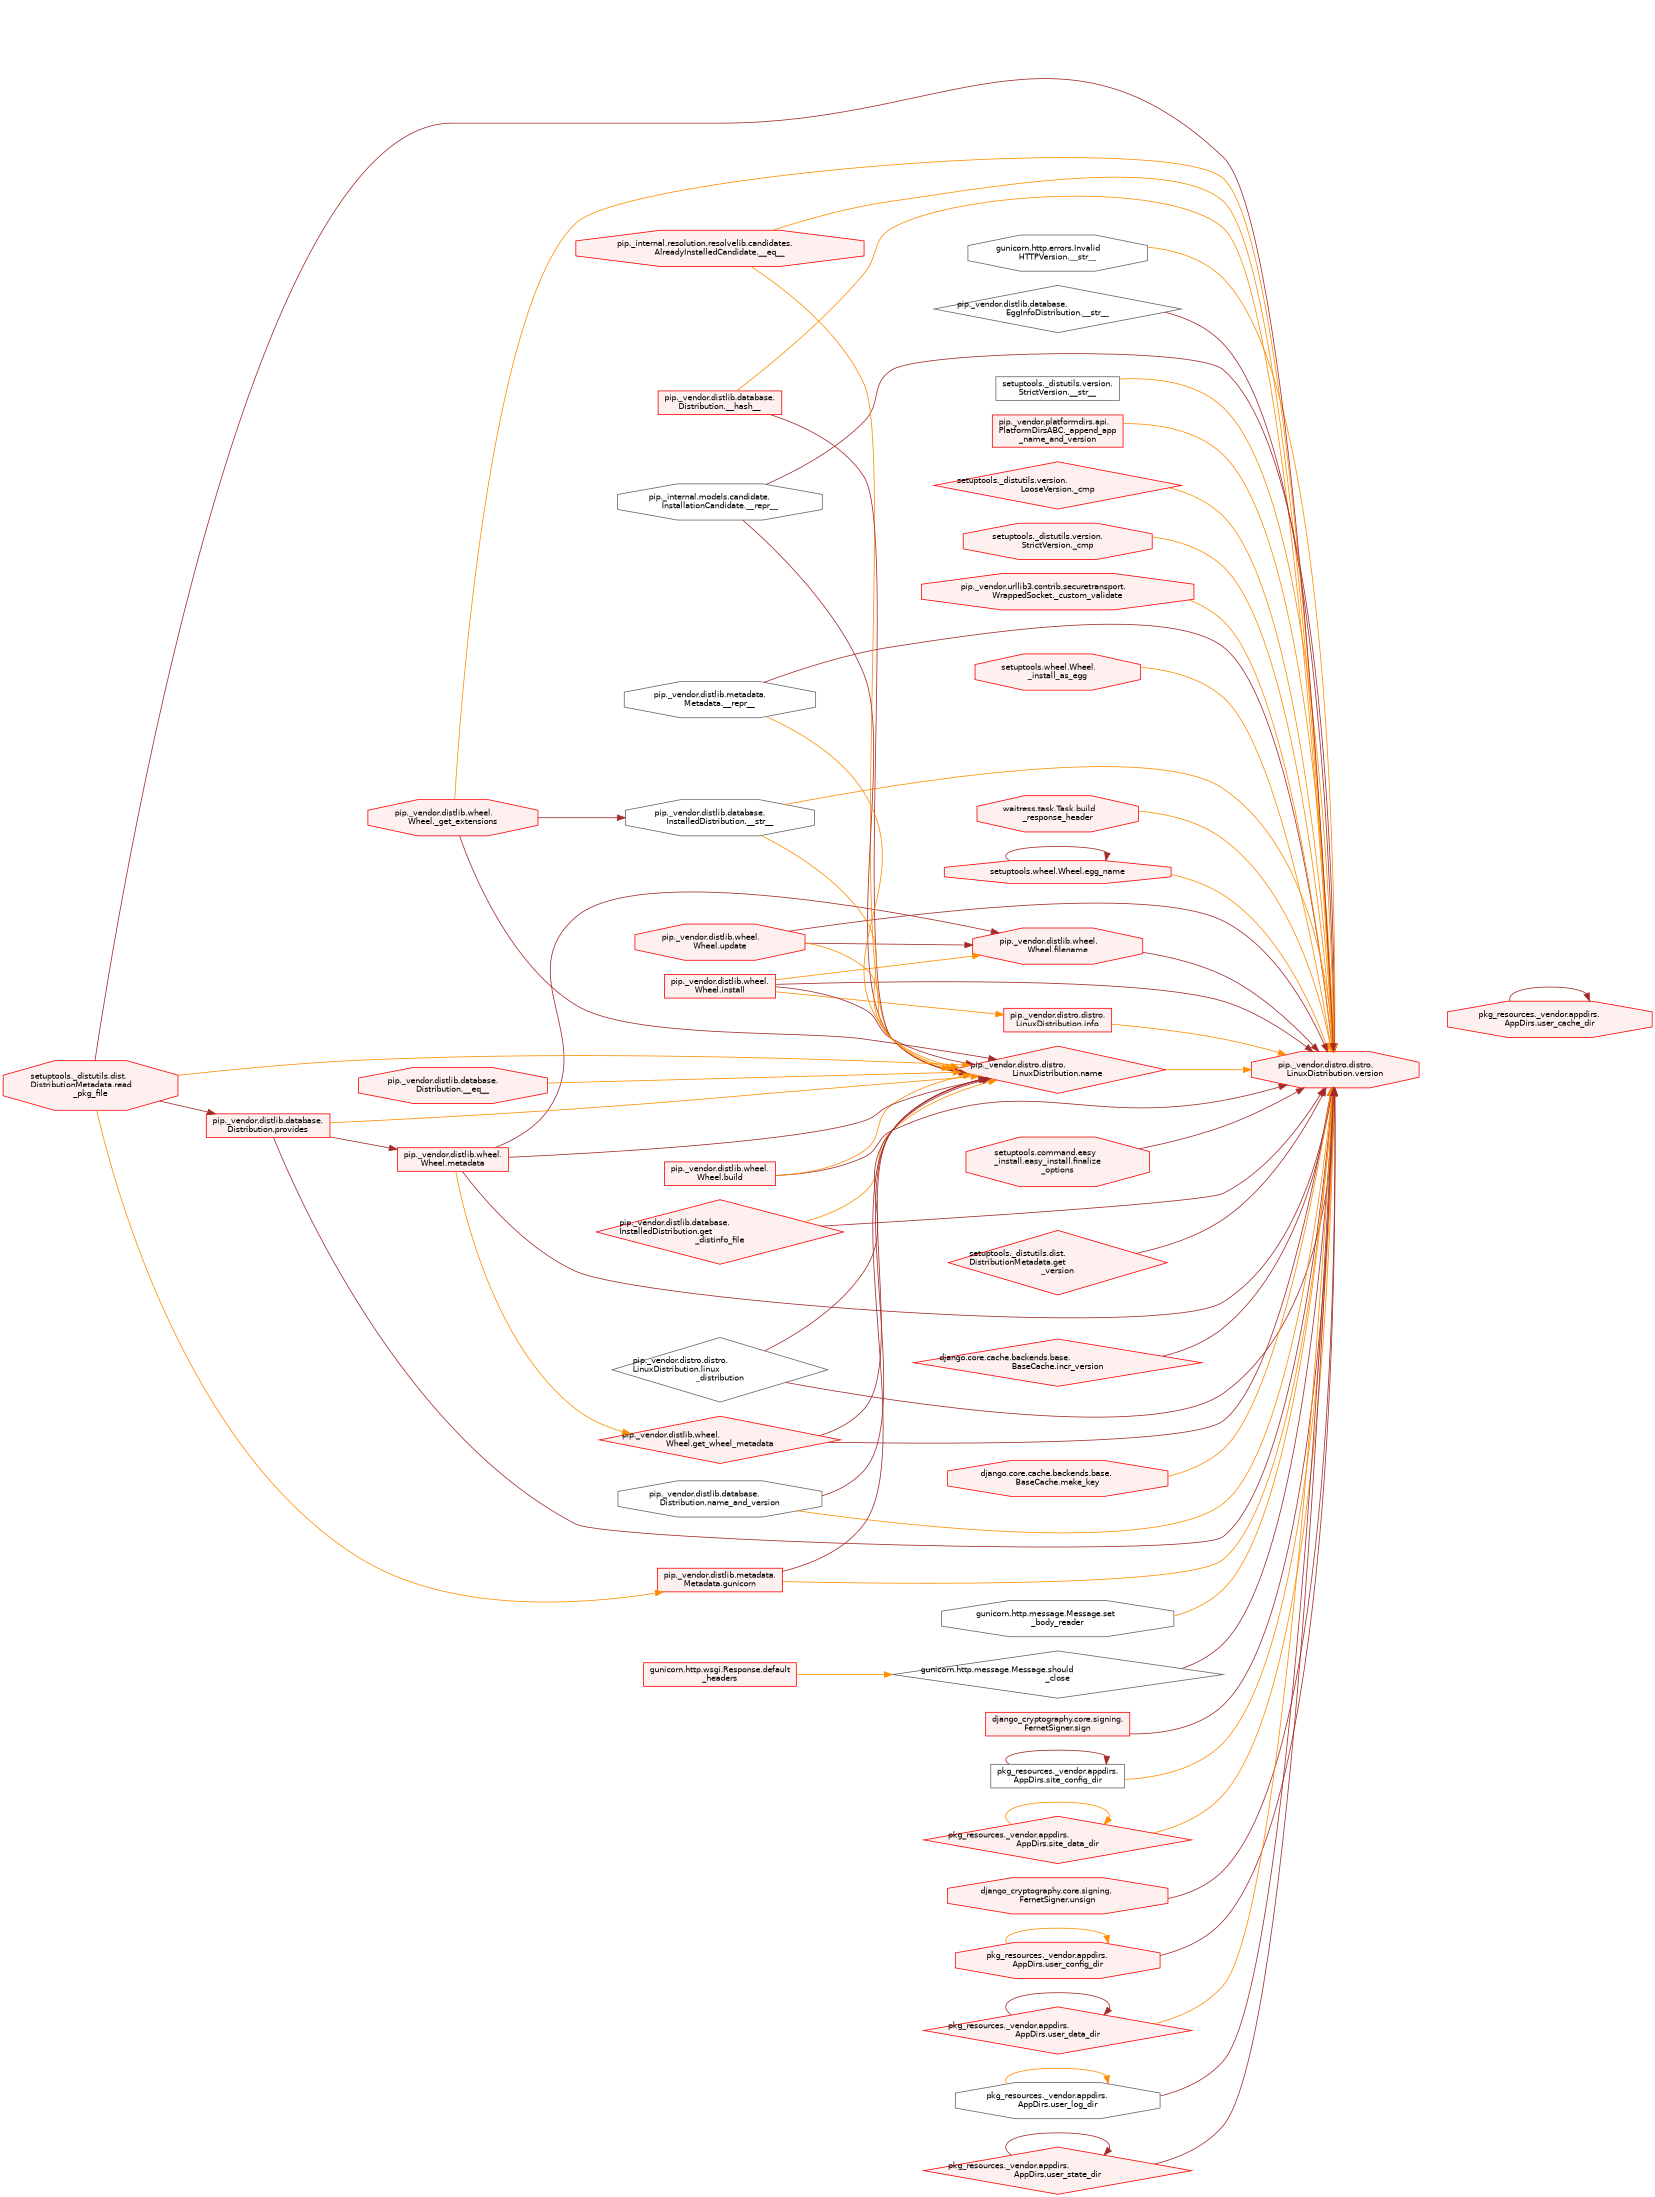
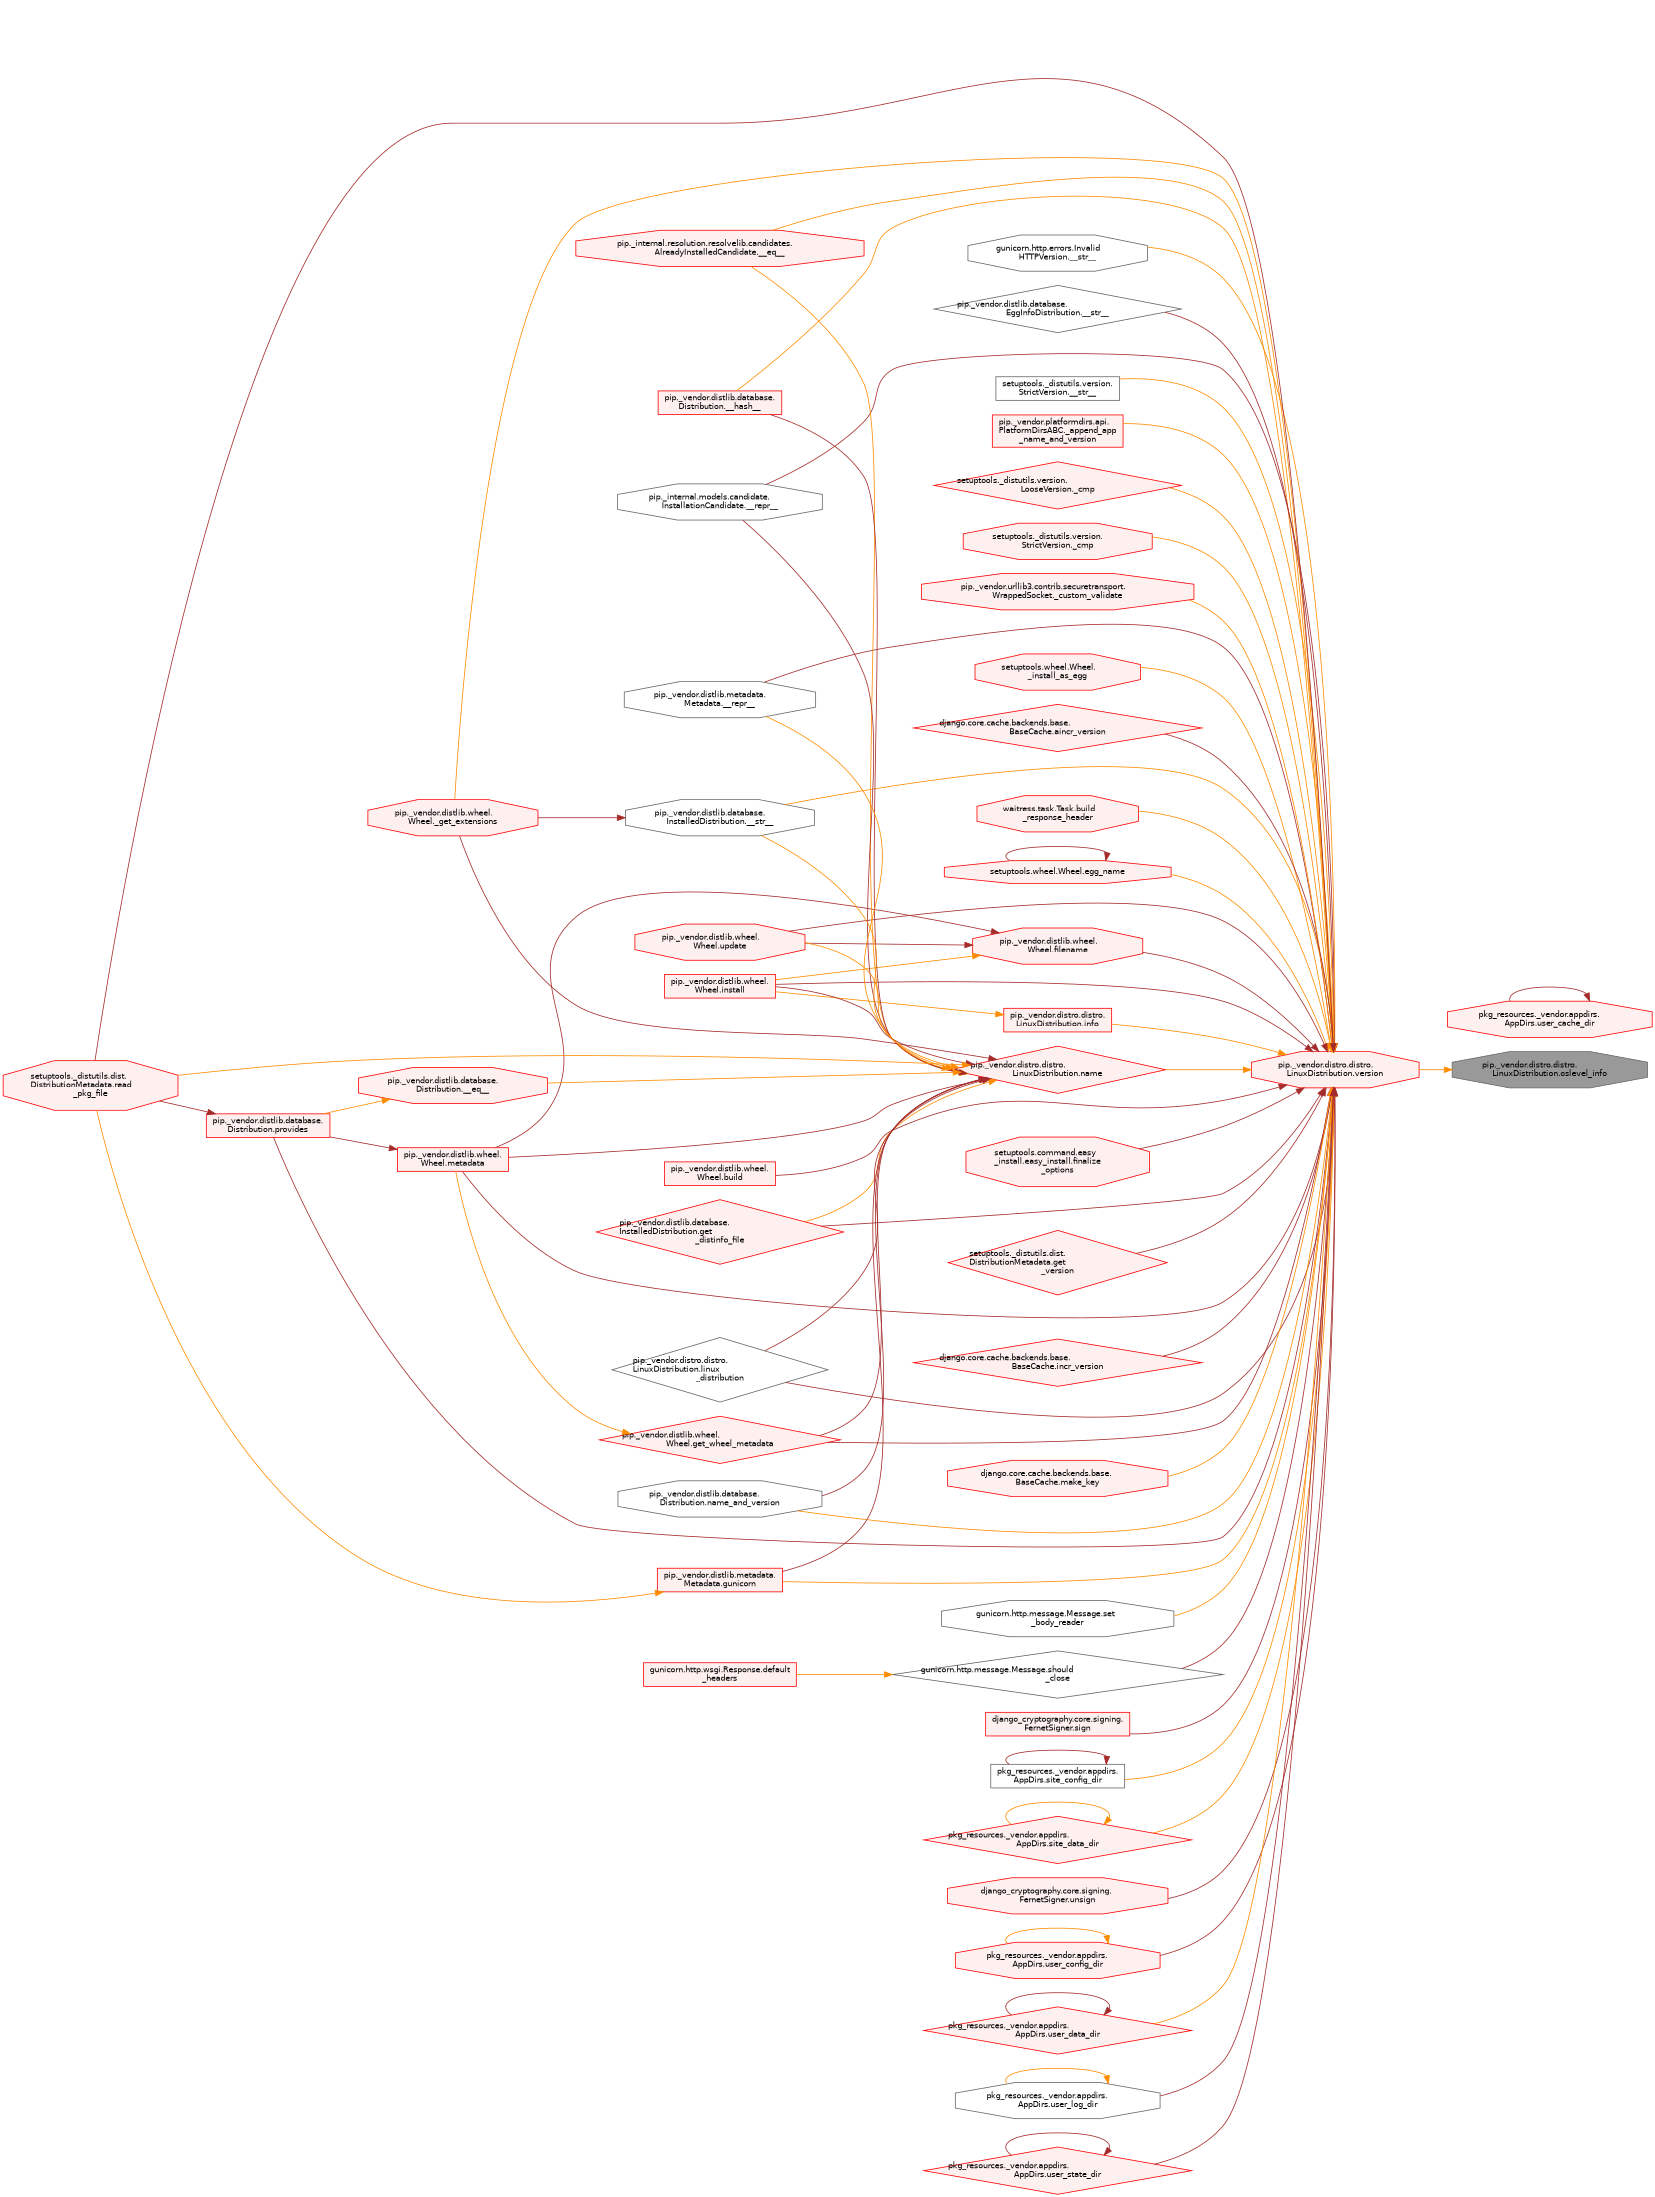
node "django.core.cache.backends.base. BaseCache.aincr_version": added
node "pip._vendor.distro.distro. LinuxDistribution.oslevel_info": added
edge "pip._vendor.distlib.database. Distribution.provides" -> "pip._vendor.distro.distro. LinuxDistribution.name": now "pip._vendor.distlib.database. Distribution.provides" -> "pip._vendor.distlib.database. Distribution.__eq__"
edge "pip._vendor.distlib.wheel. Wheel.build" -> "pip._vendor.distro.distro. LinuxDistribution.name": removed
